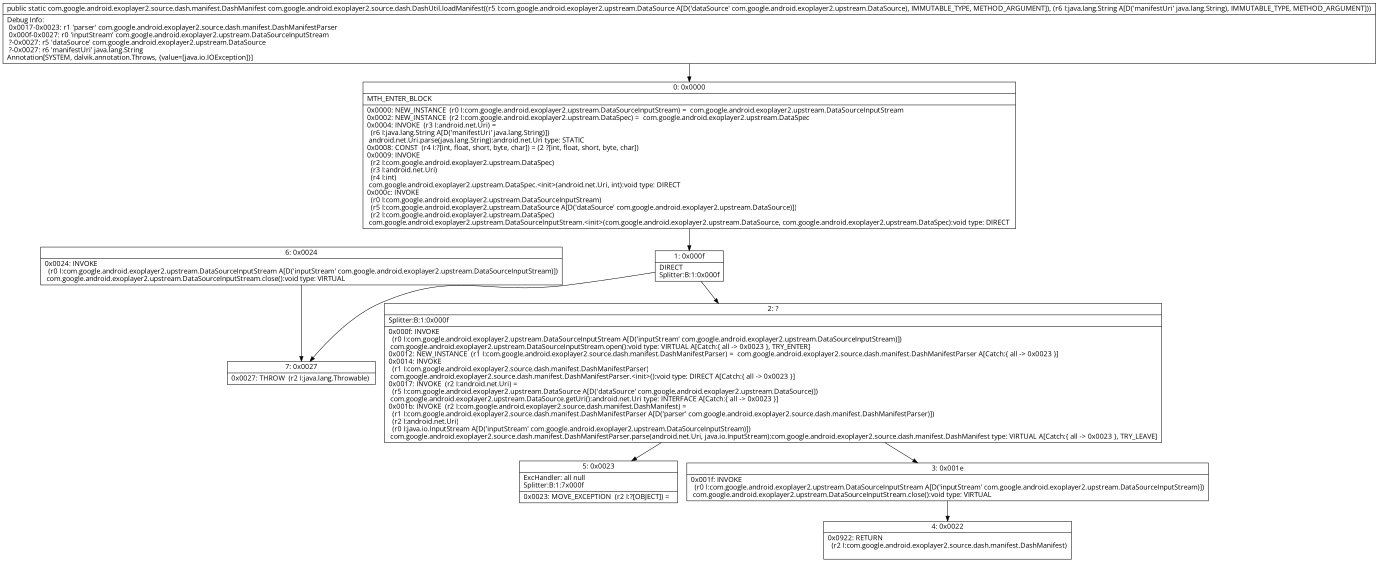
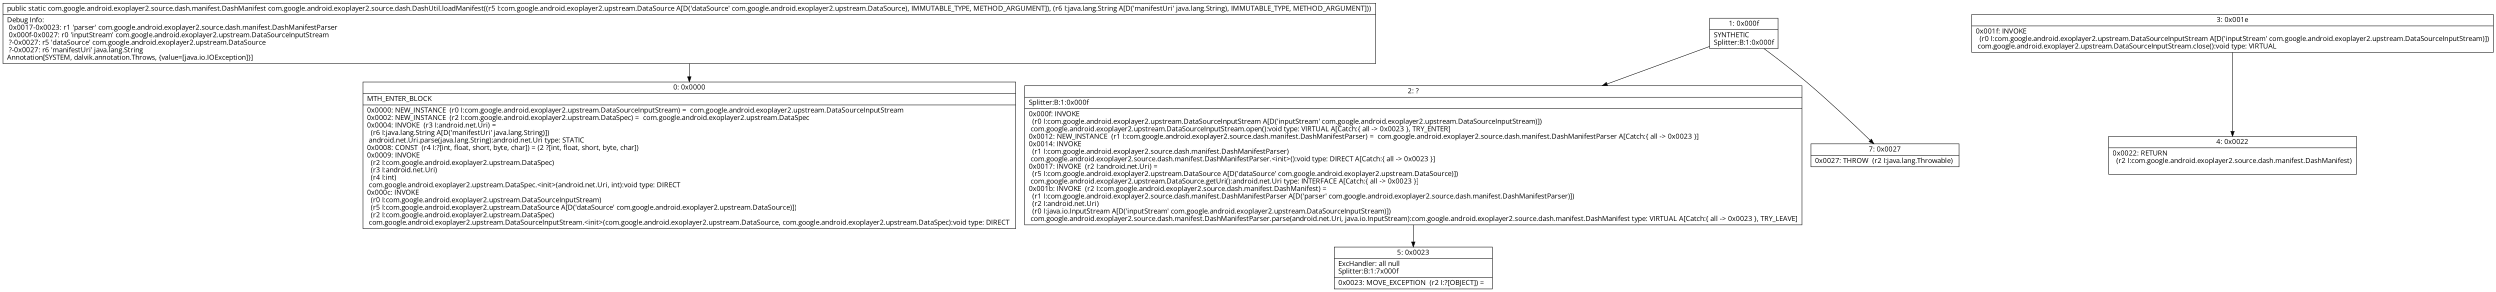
edge "0: 0x0000" -> "1: 0x000f": removed
node "6: 0x0024": removed
node "1: 0x000f": text "DIRECT" -> "SYNTHETIC"
edge "2: ?" -> "3: 0x001e": removed
node "4: 0x0022": text "0x0922: RETURN" -> "0x0022: RETURN"
